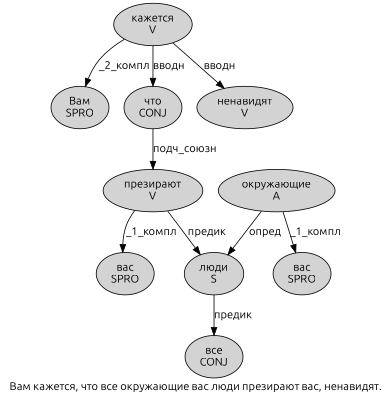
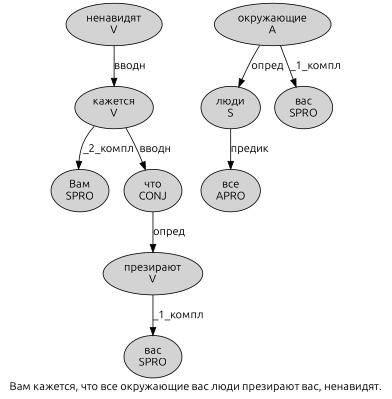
edge "кажется V" -> "ненавидят V": reversed
edge "что CONJ" -> "презирают V": label "подч_союзн" -> "опред"
edge "презирают V" -> "люди S": removed, label "предик"
node "все CONJ": label "все CONJ" -> "все APRO"
